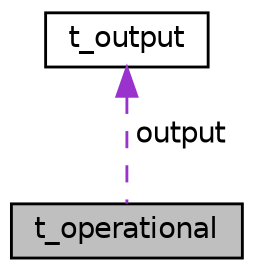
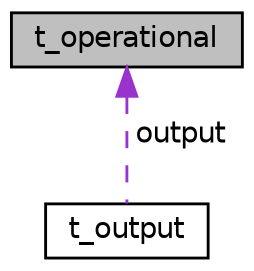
edge "t_operational" -> "t_output": reversed
